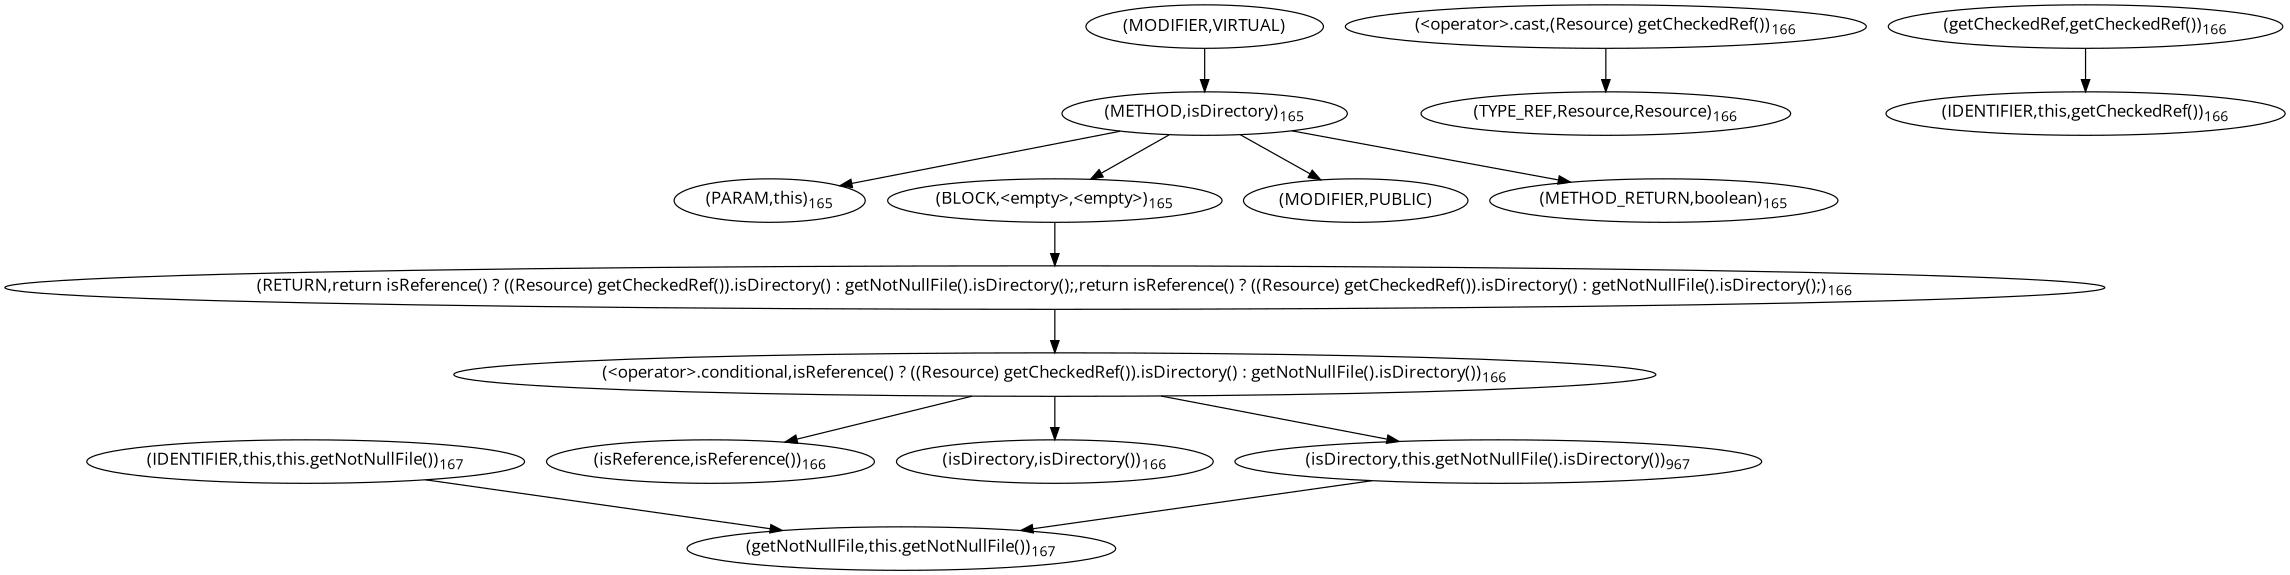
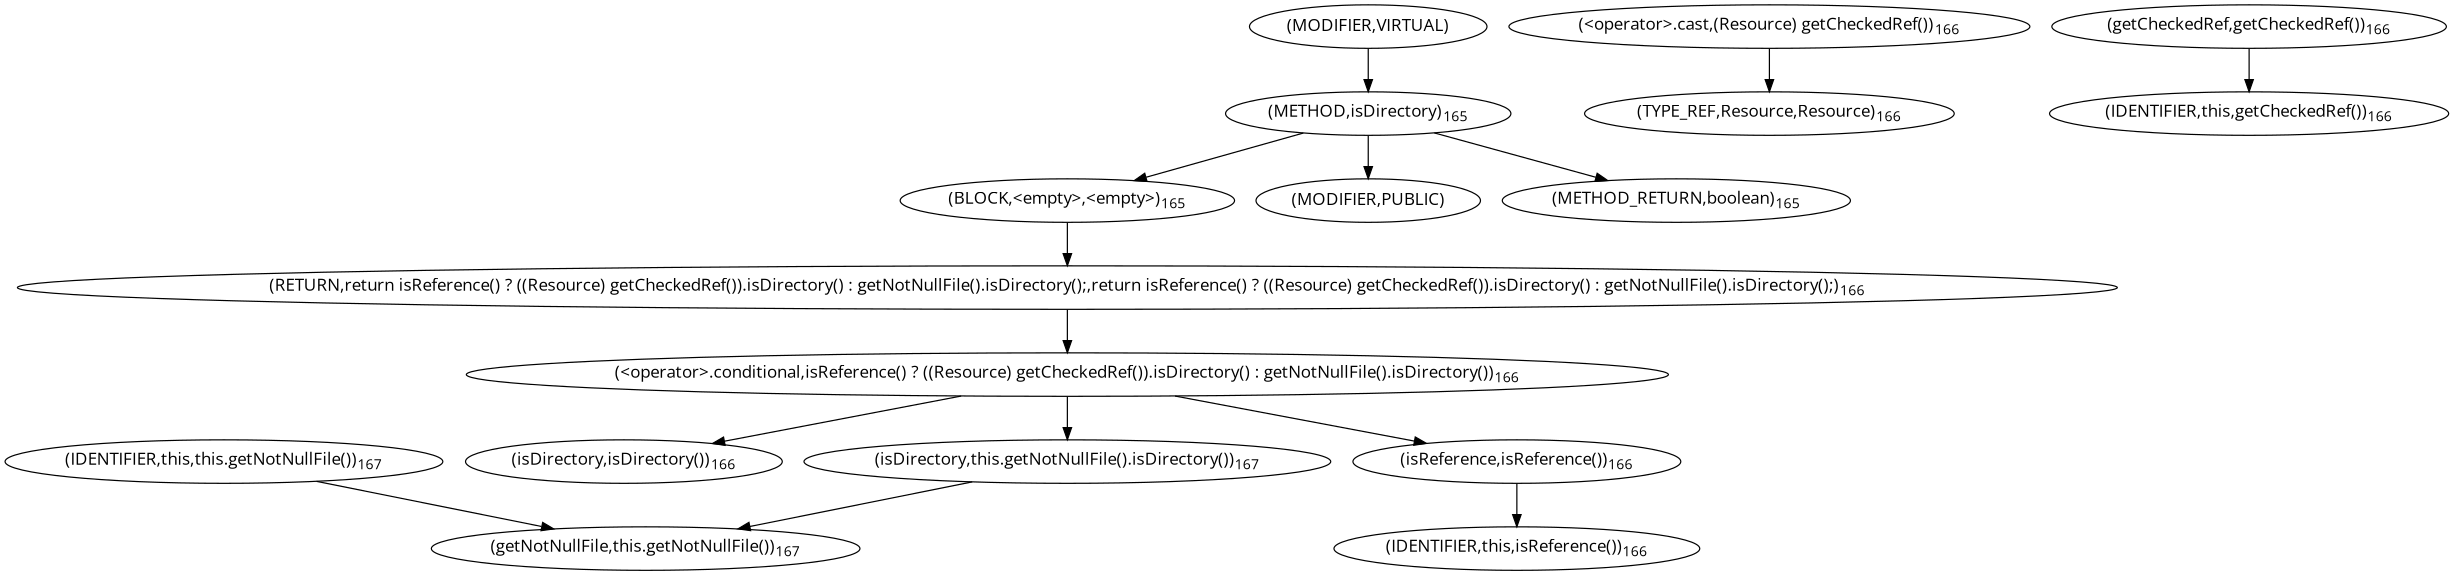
node "(PARAM,this)": removed
node "(isDirectory,this.getNotNullFile().isDirectory())": text "967" -> "167"
node "(IDENTIFIER,this,isReference())": added
